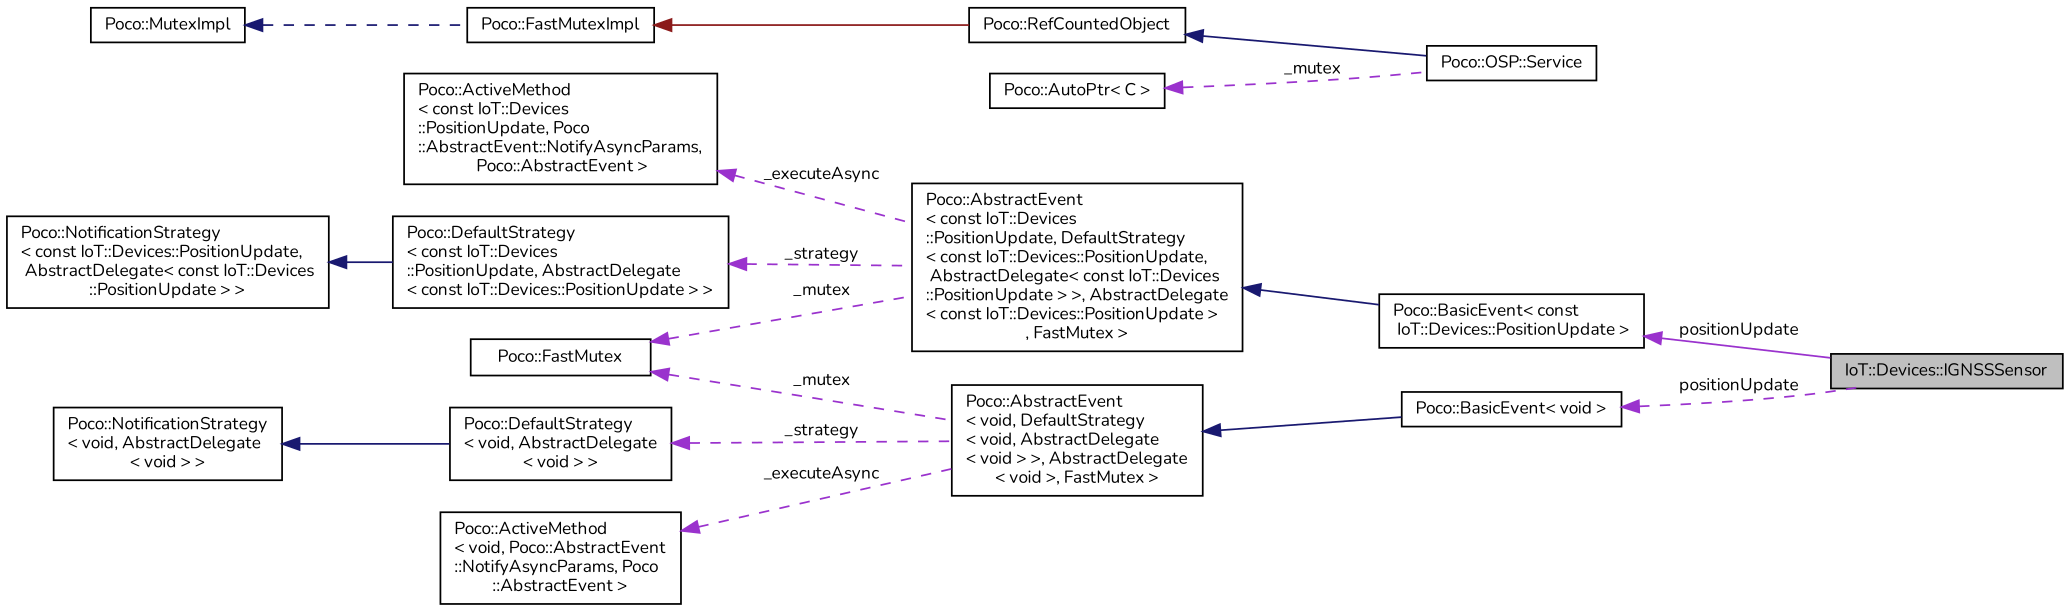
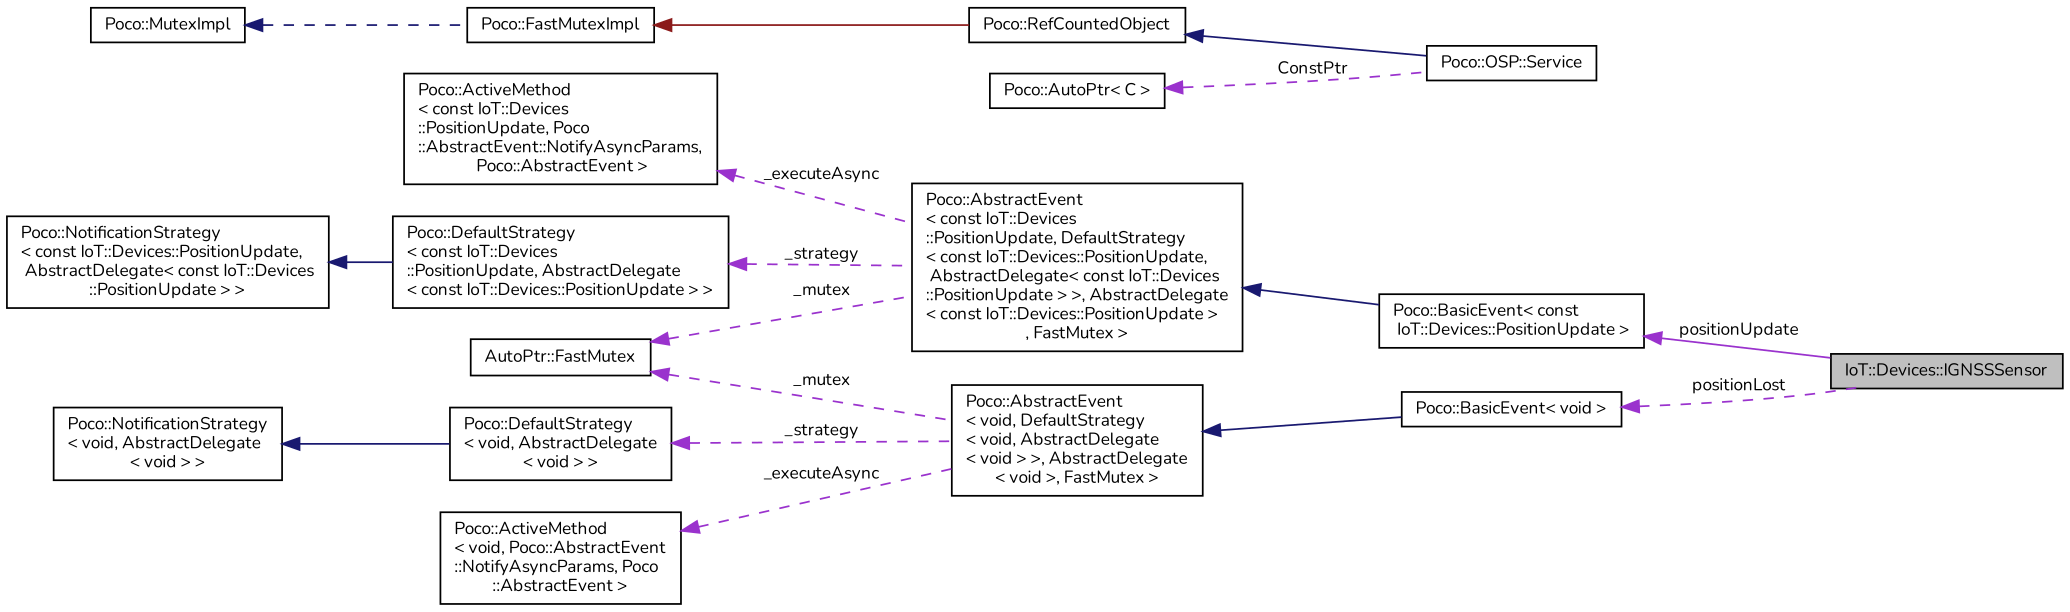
edge "Poco::OSP::Service" -> "Poco::AutoPtr< C >": label " _mutex" -> " ConstPtr"
node "Poco::FastMutex": label "Poco::FastMutex" -> "AutoPtr::FastMutex"
edge "IoT::Devices::IGNSSSensor" -> "Poco::BasicEvent< void >": label " positionUpdate" -> " positionLost"
